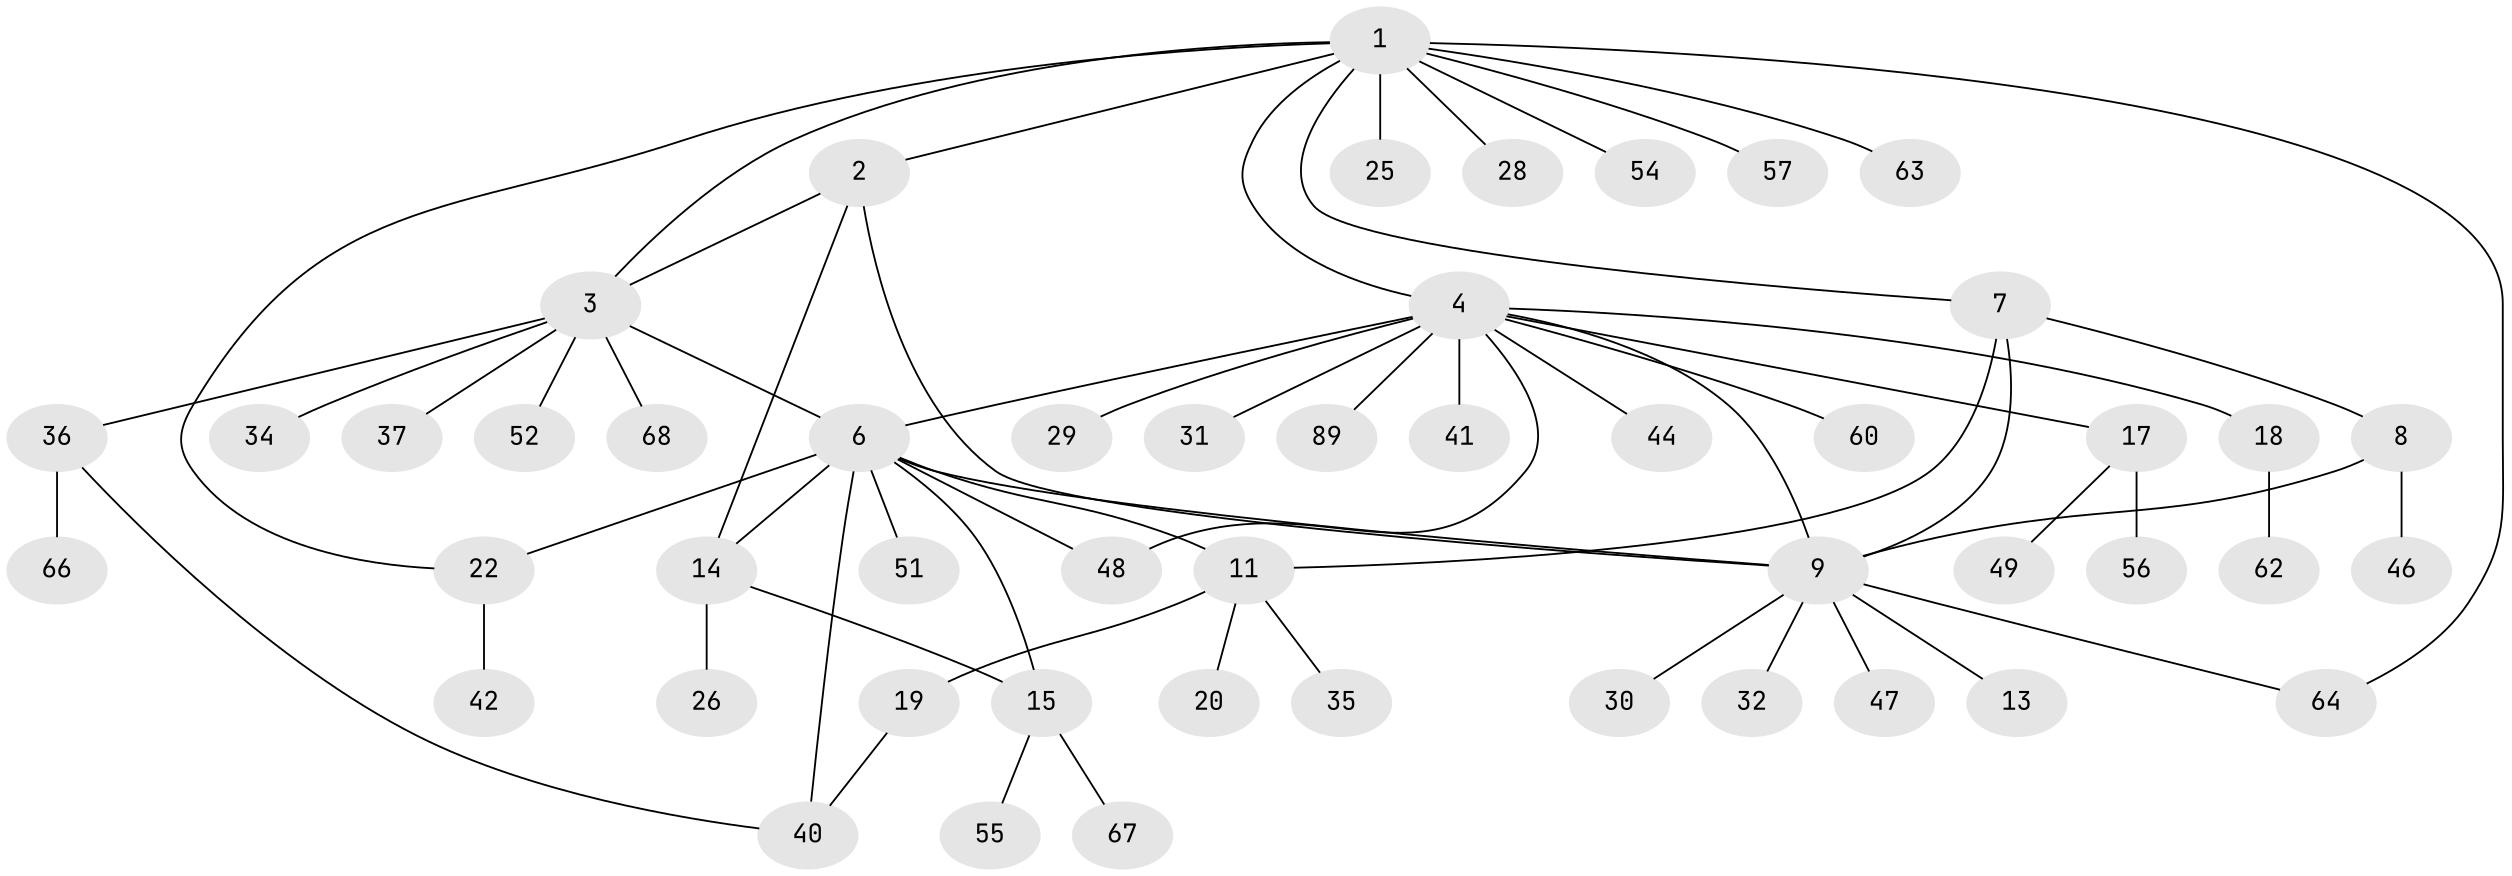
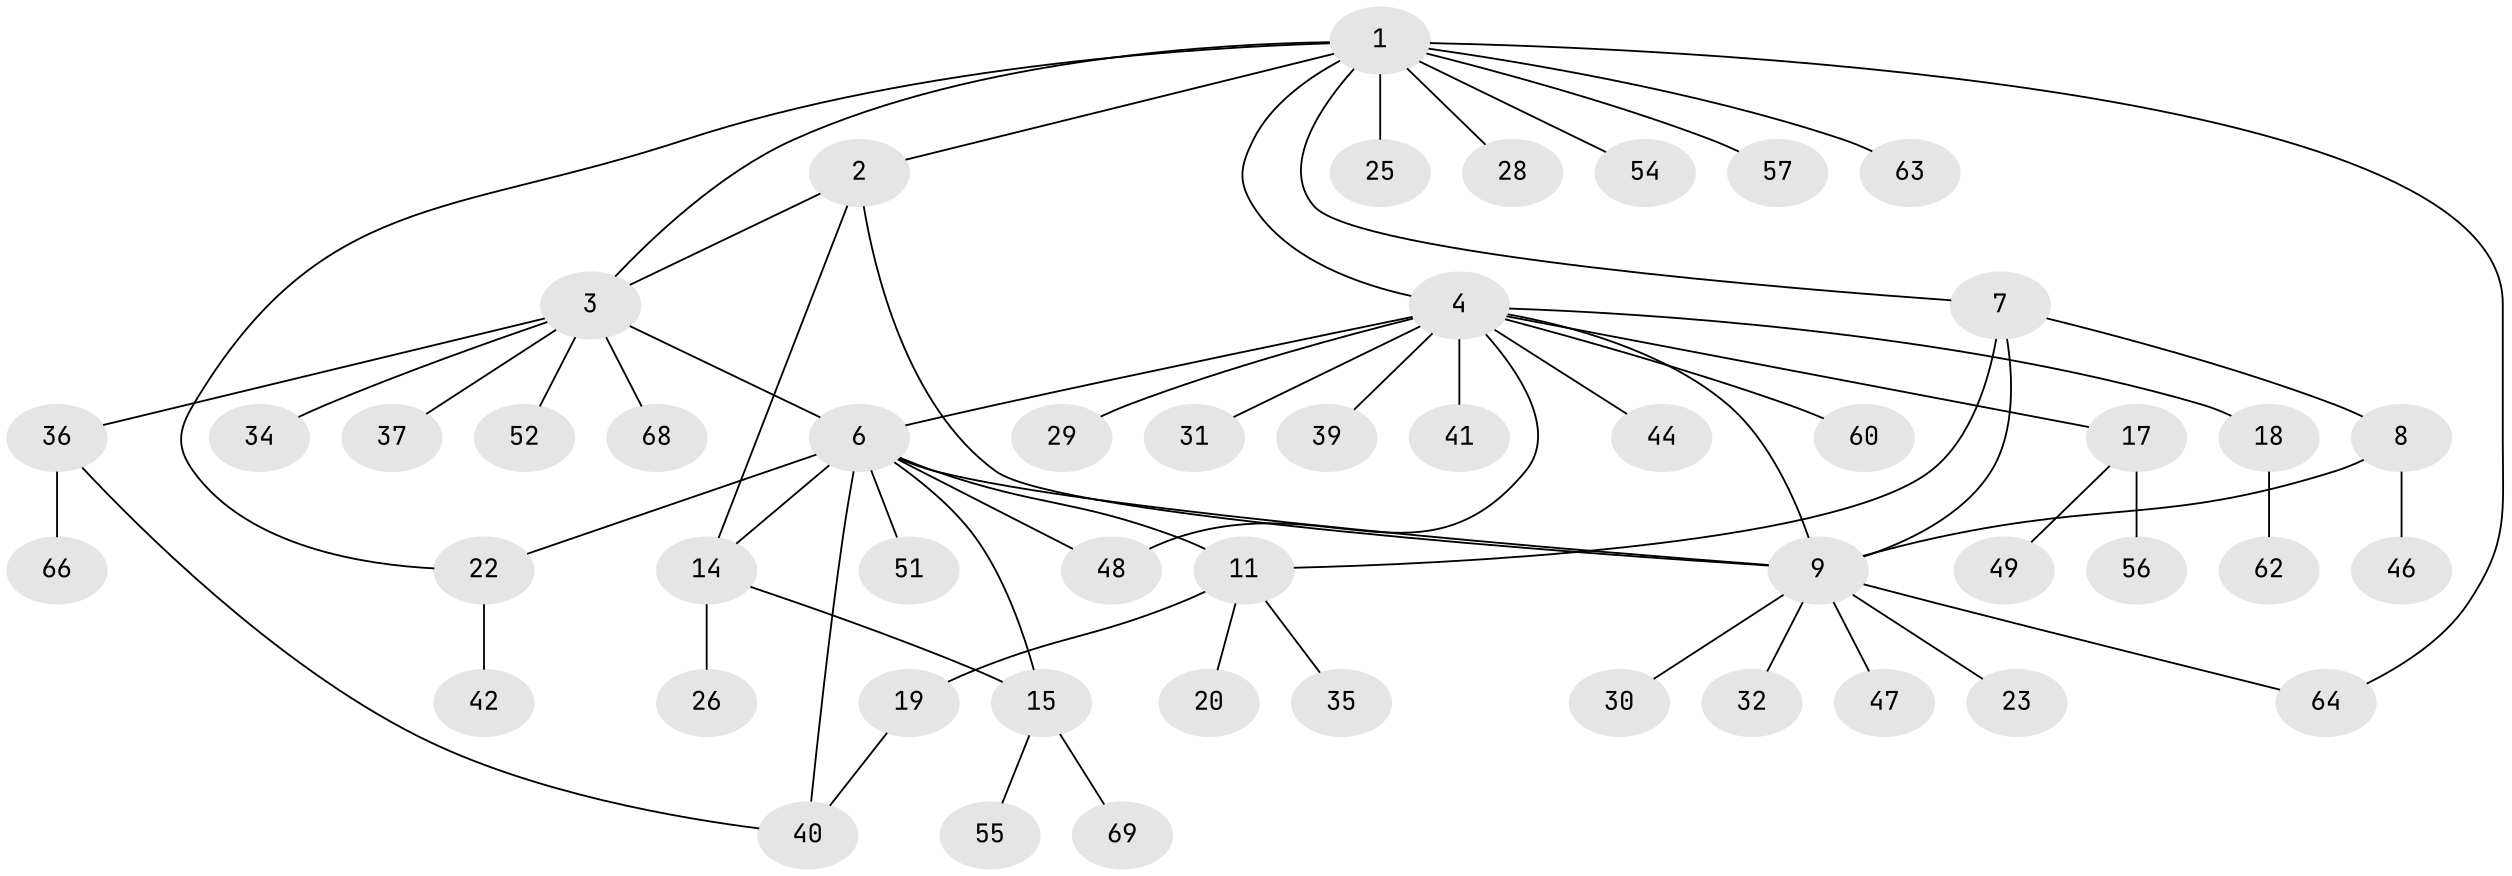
node "89": label "89" -> "39"
node "13": label "13" -> "23"
node "67": label "67" -> "69"
